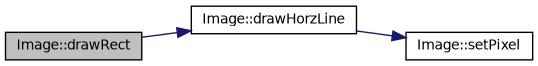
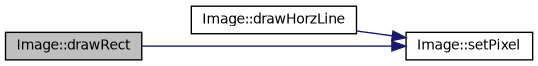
edge "Image::drawRect" -> "Image::drawHorzLine": now "Image::drawRect" -> "Image::setPixel"
